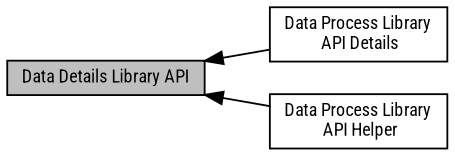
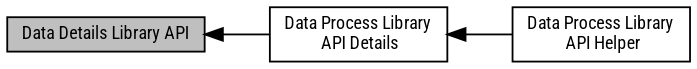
edge "Data Process Library API Helper" -> "Data Details Library API": now "Data Process Library API Helper" -> "Data Process Library API Details"
